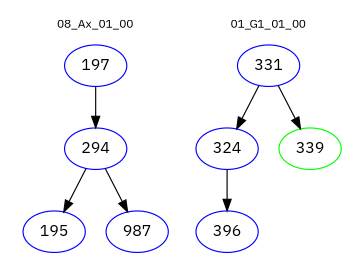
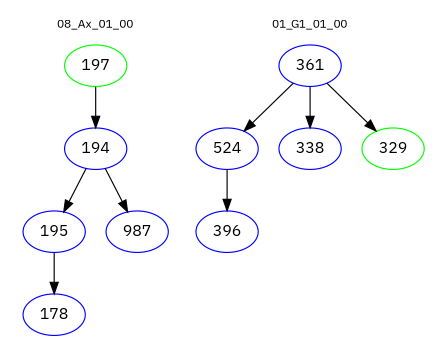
node "197": color blue -> green
node "331": label "331" -> "361"
node "294": label "294" -> "194"
node "324": label "324" -> "524"
node "338": added
node "339": label "339" -> "329"
node "178": added
